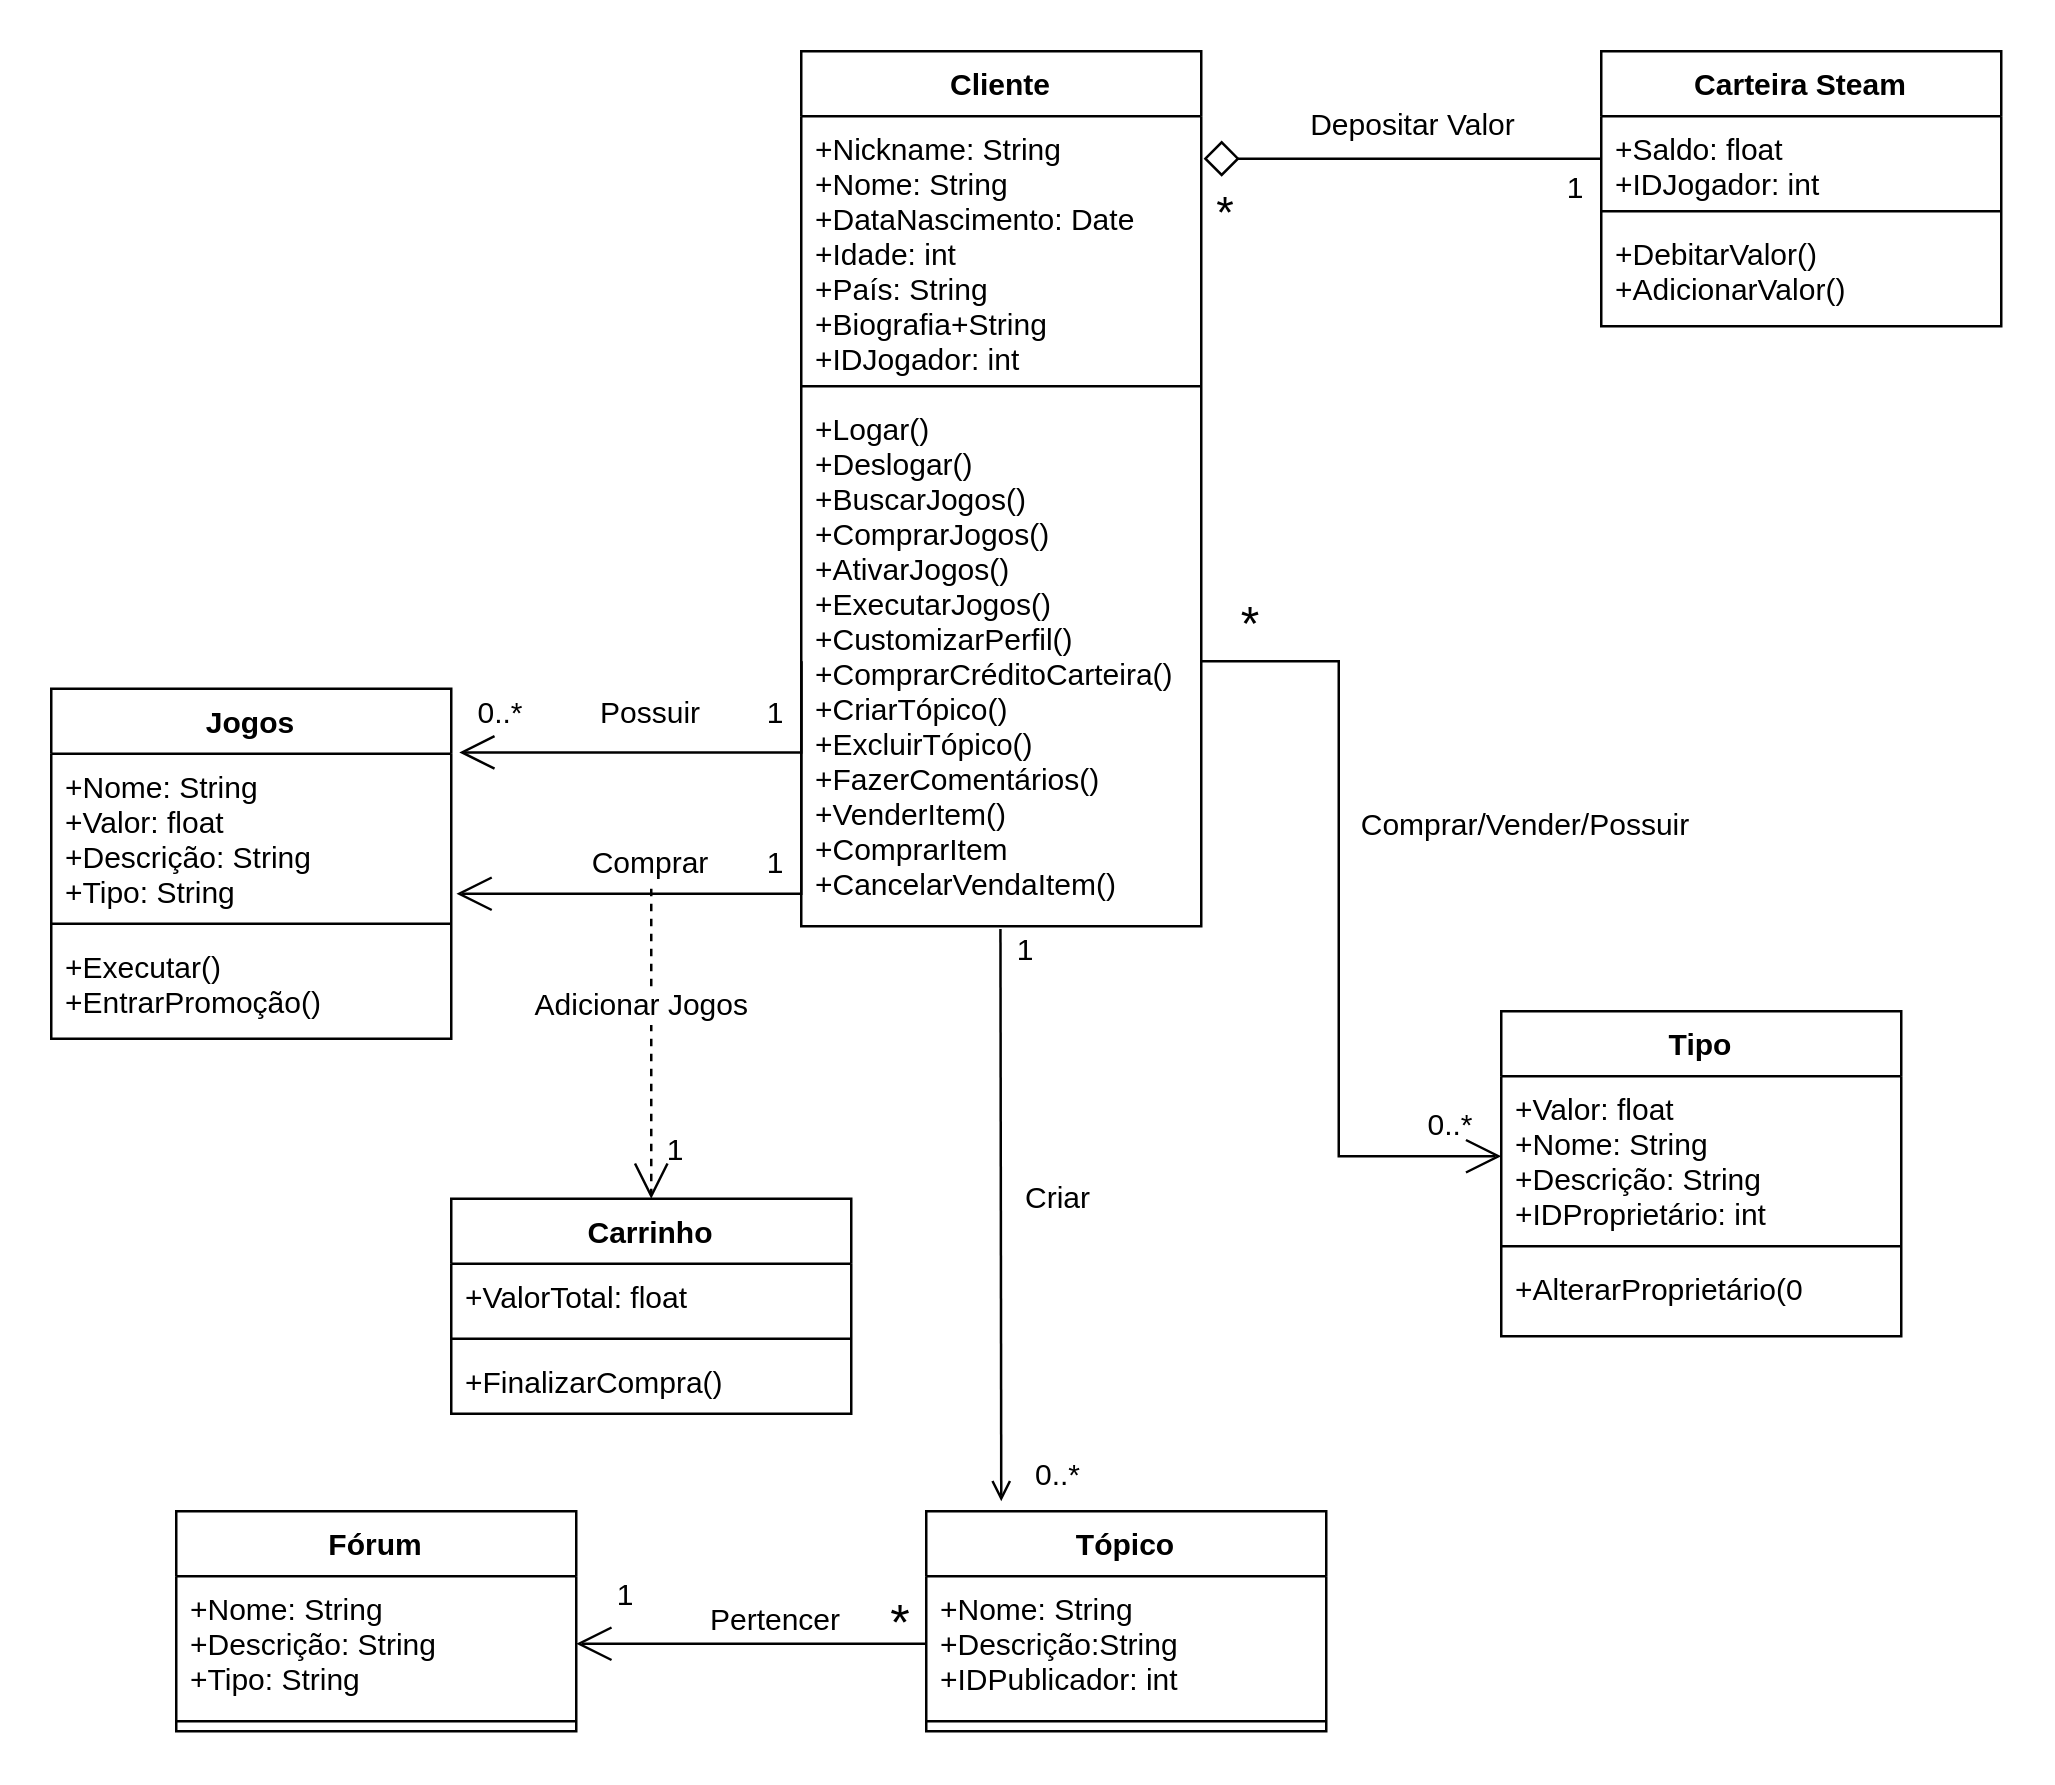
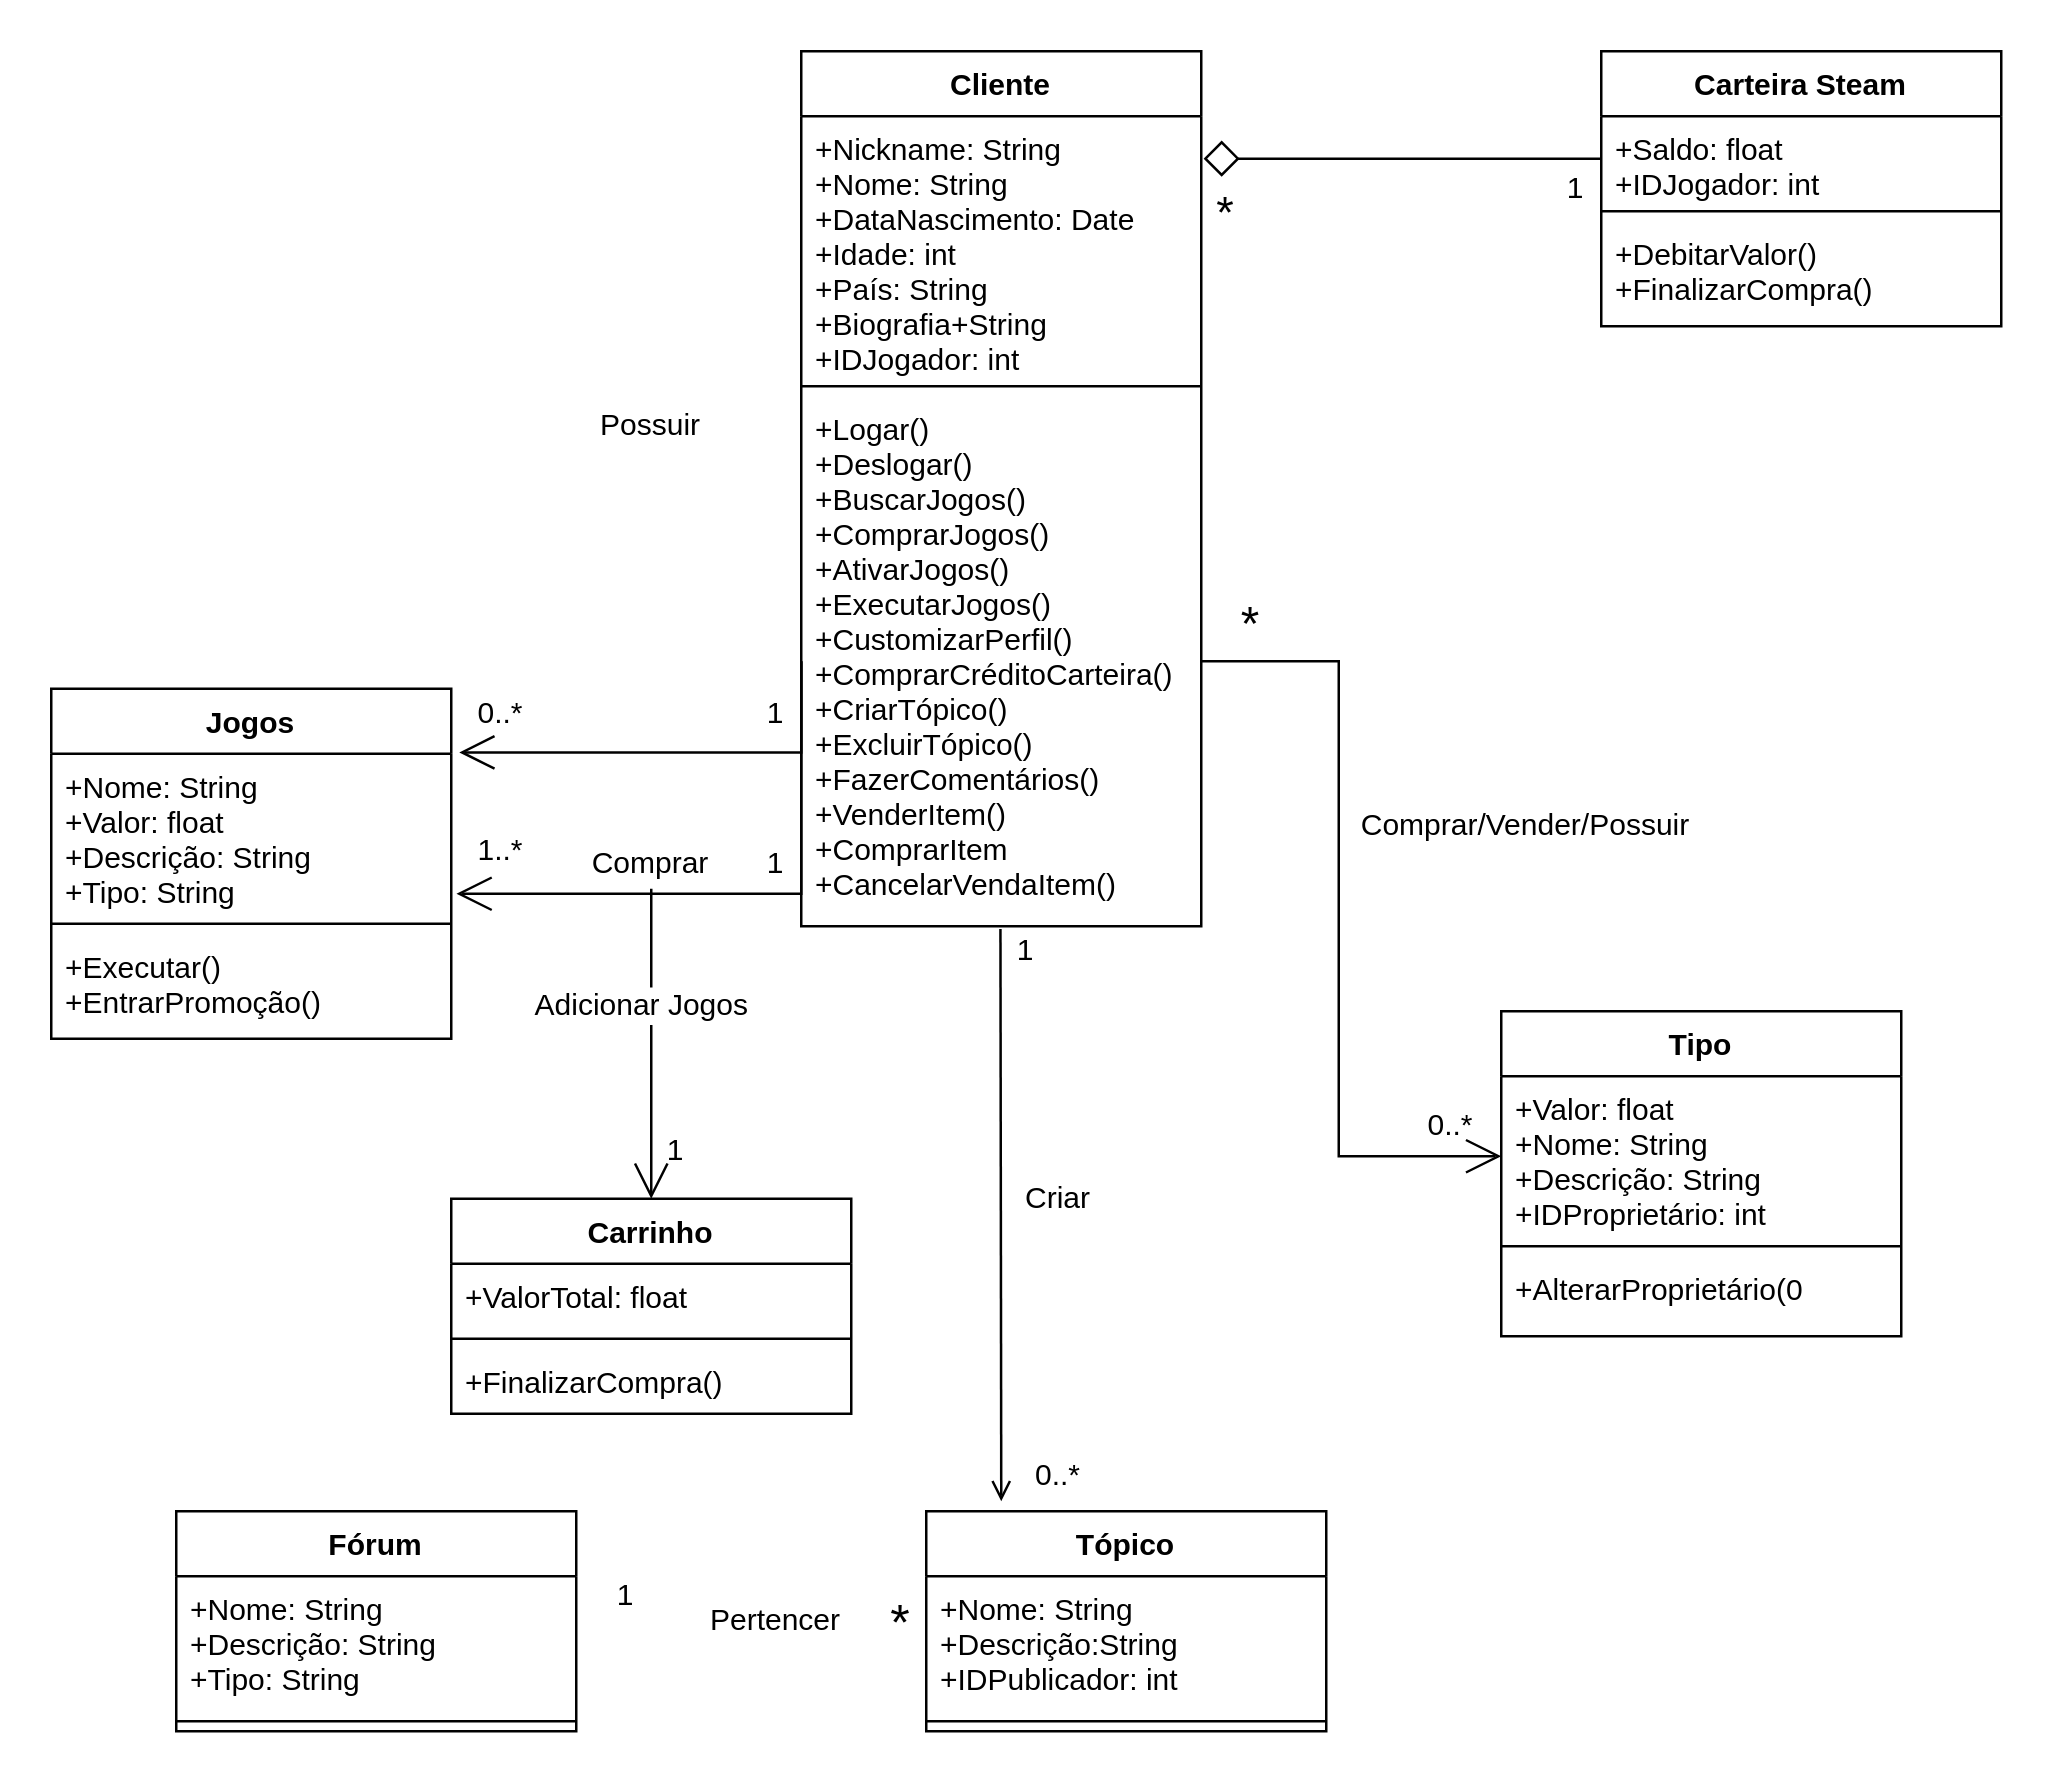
node "Depositar Valor": removed
node "+DebitarValor() +AdicionarValor()": label "+DebitarValor() +AdicionarValor()" -> "+DebitarValor() +FinalizarCompra()"
node "Possuir": moved (651, 714) -> (651, 426)
node "1..*": added
edge "Comprar" -> "Carrinho": style dashed -> solid
edge "+Nome: String +Descrição:String +IDPublicador: int" -> "+Nome: String +Descrição: String +Tipo: String": removed
